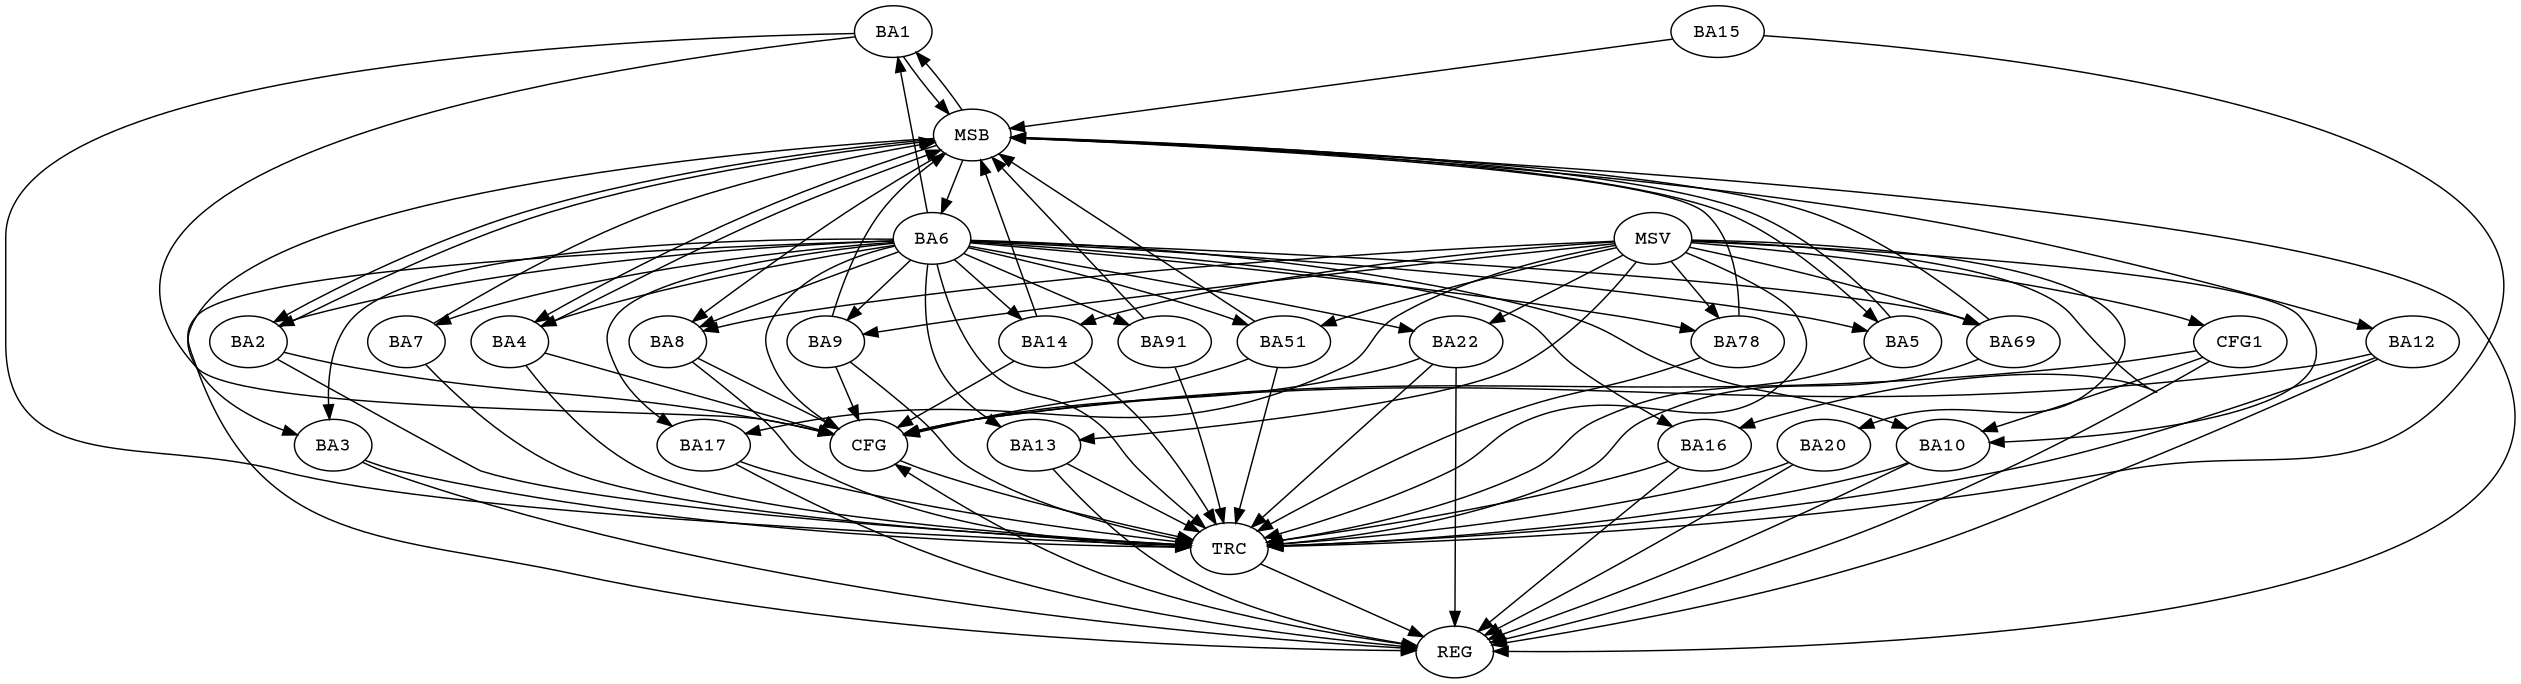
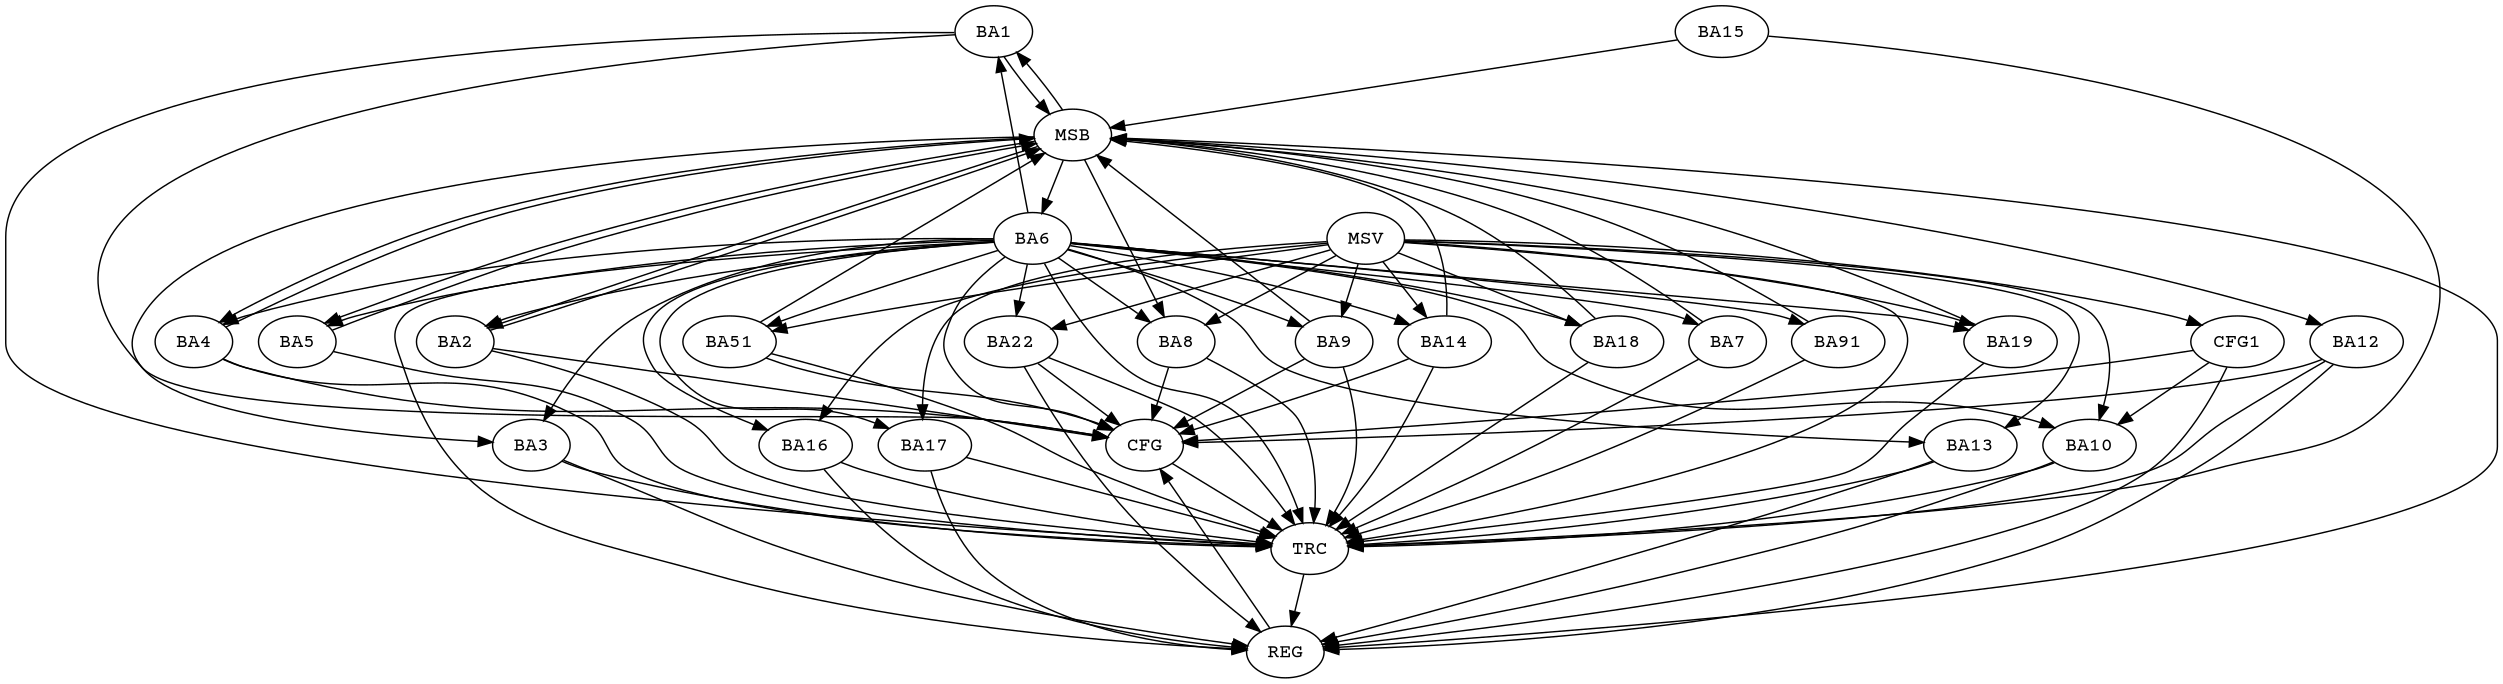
node "BA78": label "BA78" -> "BA18"
node "BA69": label "BA69" -> "BA19"
node "BA20": removed
